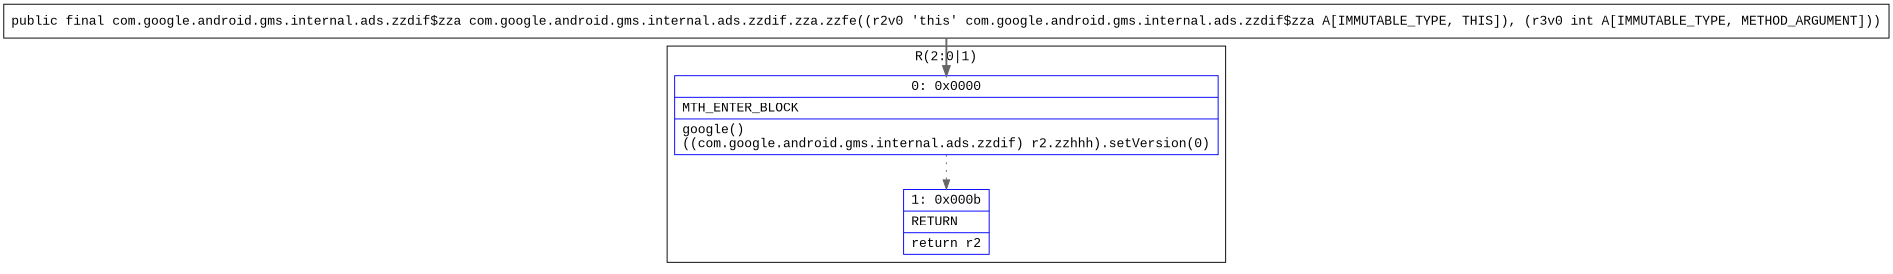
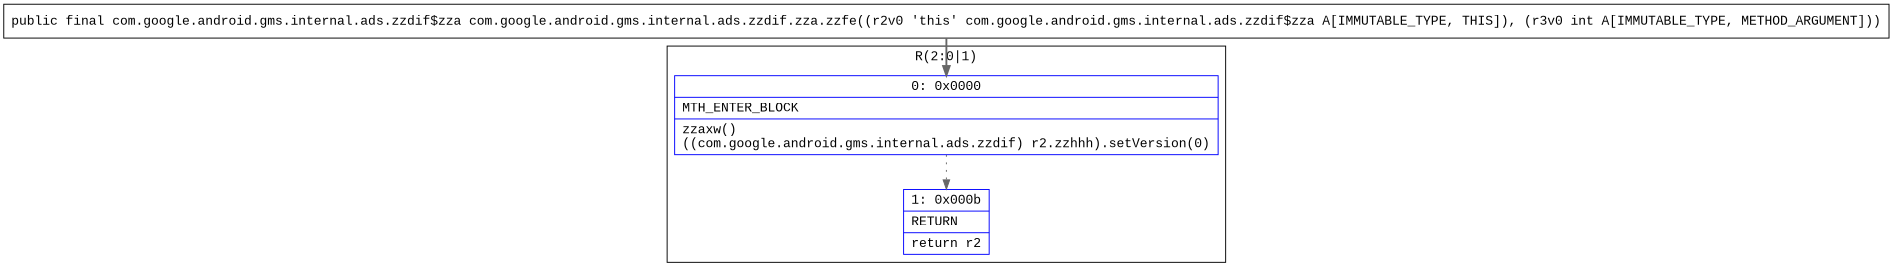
node "0: 0x0000": text "google()" -> "zzaxw()"
